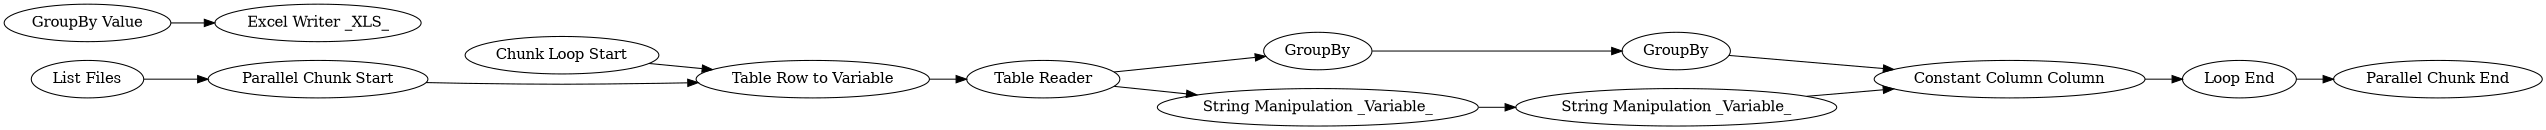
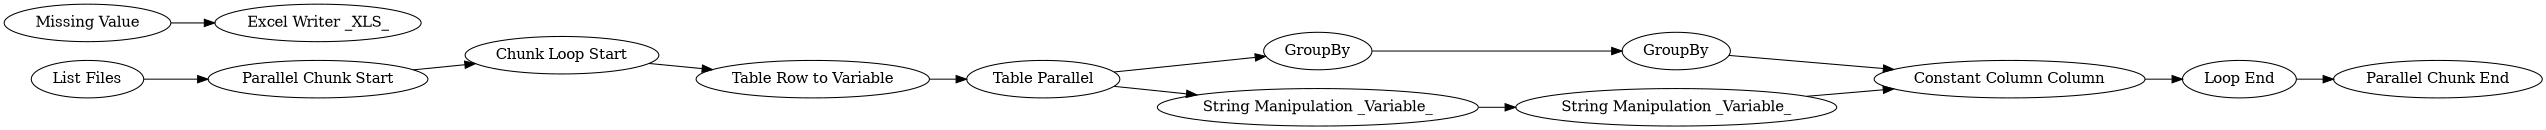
node "GroupBy Value": label "GroupBy Value" -> "Missing Value"
node "Table Reader": label "Table Reader" -> "Table Parallel"
edge "Parallel Chunk Start" -> "Table Row to Variable": now "Parallel Chunk Start" -> "Chunk Loop Start"
